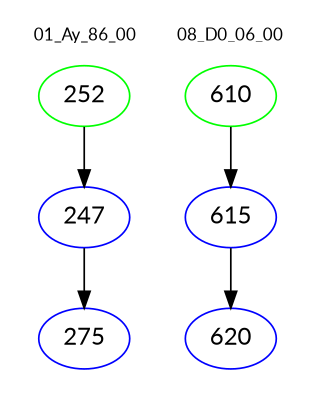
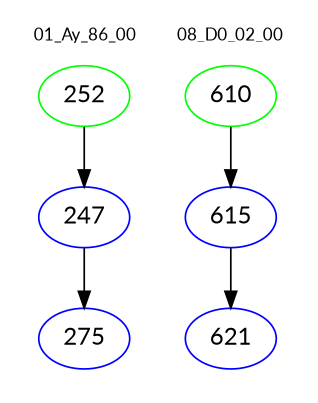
cluster "08_D0_06_00": label "08_D0_06_00" -> "08_D0_02_00"
node "620": label "620" -> "621"
